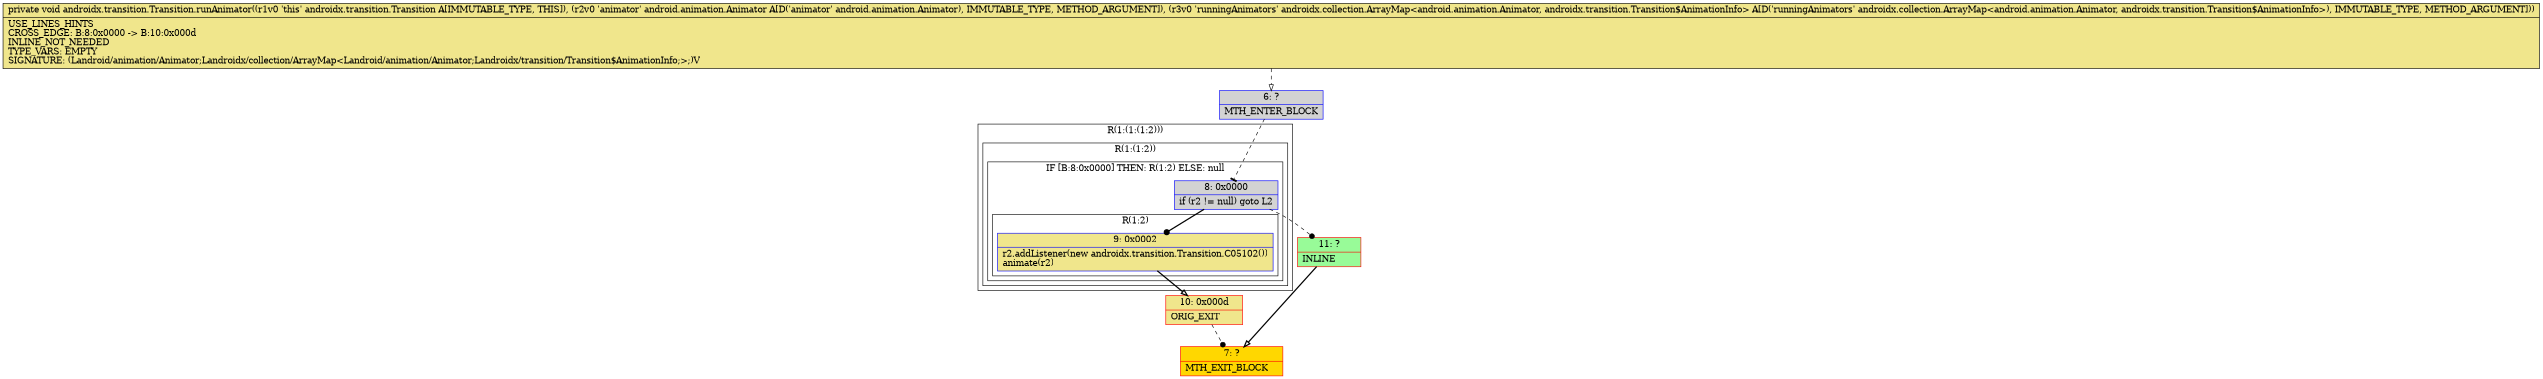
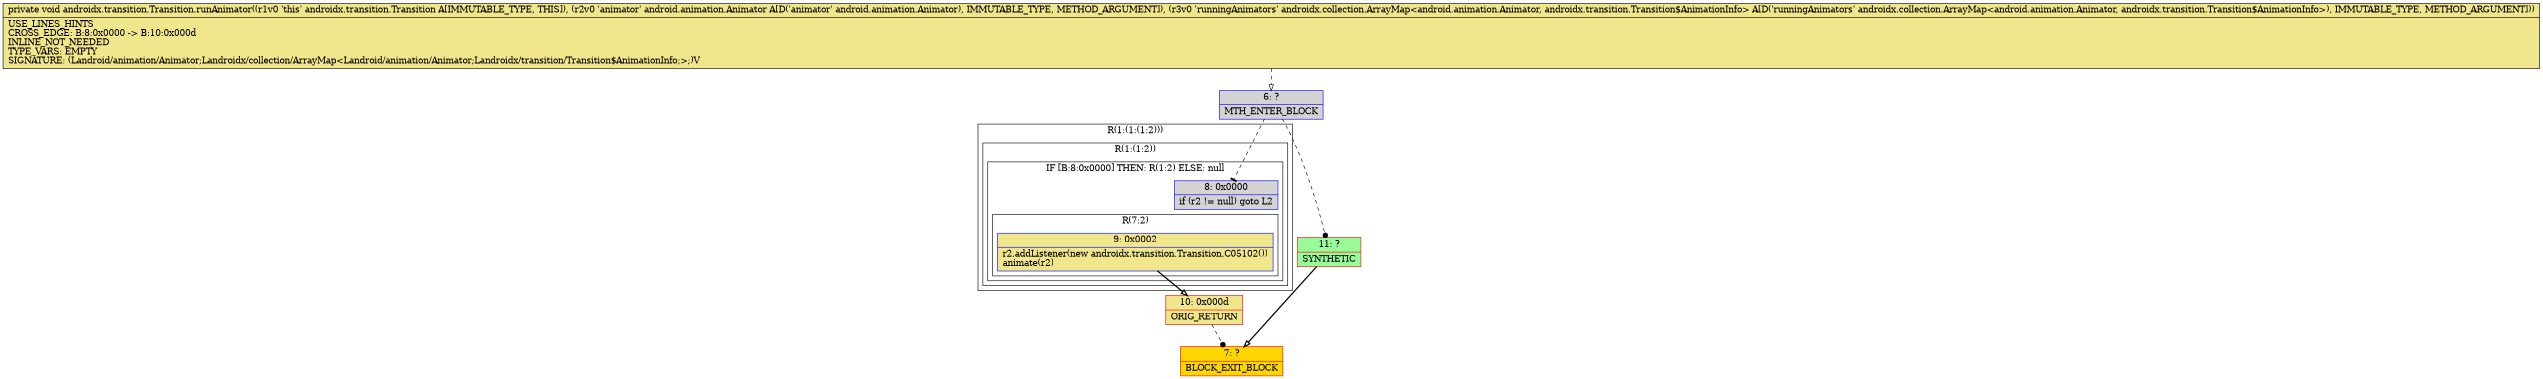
edge "8: 0x0000" -> "9: 0x0002": removed
cluster "R(1:2)": label "R(1:2)" -> "R(7:2)"
edge "8: 0x0000" -> "11: ?": now "6: ?" -> "11: ?"
node "11: ?": text "INLINE" -> "SYNTHETIC"
node "10: 0x000d": text "ORIG_EXIT" -> "ORIG_RETURN"
node "7: ?": text "MTH_EXIT_BLOCK" -> "BLOCK_EXIT_BLOCK"
